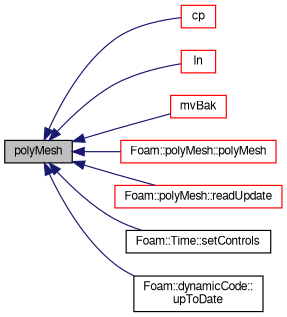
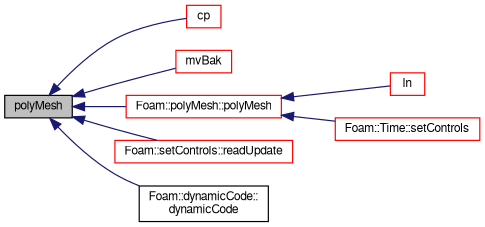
edge "ln" -> "polyMesh": now "ln" -> "Foam::polyMesh::polyMesh"
node "Foam::polyMesh::readUpdate": label "Foam::polyMesh::readUpdate" -> "Foam::setControls::readUpdate"
edge "Foam::Time::setControls" -> "polyMesh": now "Foam::Time::setControls" -> "Foam::polyMesh::polyMesh"
node "Foam::Time::setControls": color black -> red
node "Foam::dynamicCode:: upToDate": label "Foam::dynamicCode:: upToDate" -> "Foam::dynamicCode:: dynamicCode"
